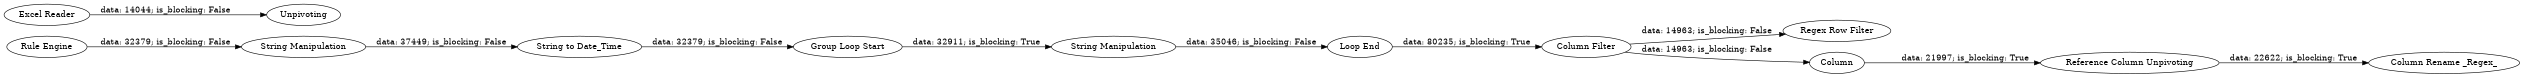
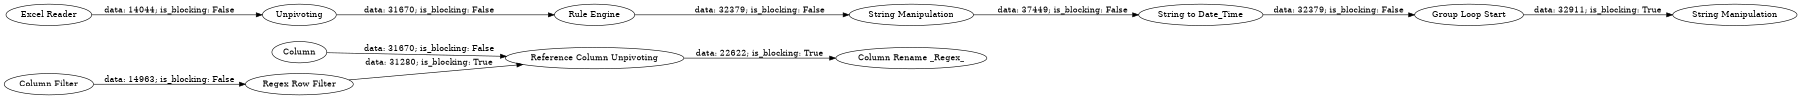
edge "Unpivoting" -> "Rule Engine": added, label "data: 31670; is_blocking: False"
node "Loop End": removed
edge "Column" -> "Reference Column Unpivoting": label "data: 21997; is_blocking: True" -> "data: 31670; is_blocking: False"
edge "Column Filter" -> "Column": removed, label "data: 14963; is_blocking: False"
edge "Regex Row Filter" -> "Reference Column Unpivoting": added, label "data: 31280; is_blocking: True"
